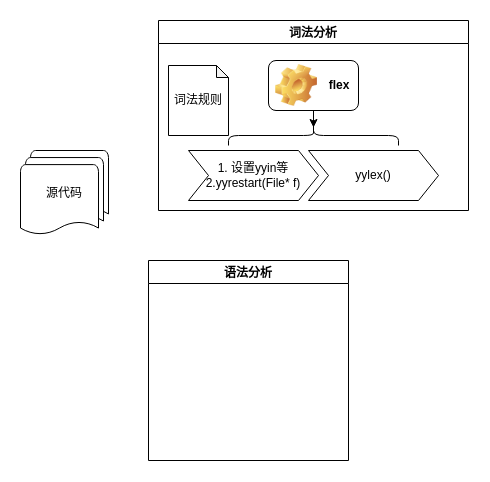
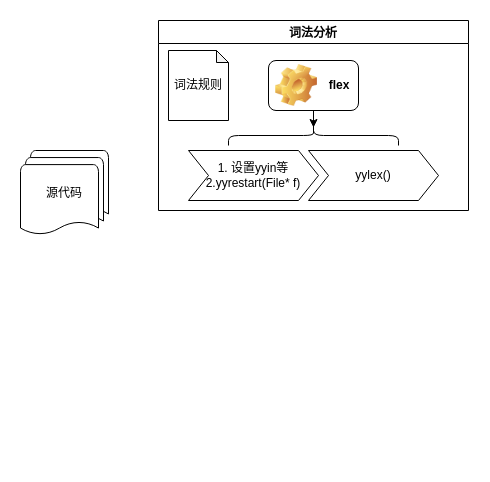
node "词法规则": moved (199, 101) -> (199, 86)
node "语法分析": removed
